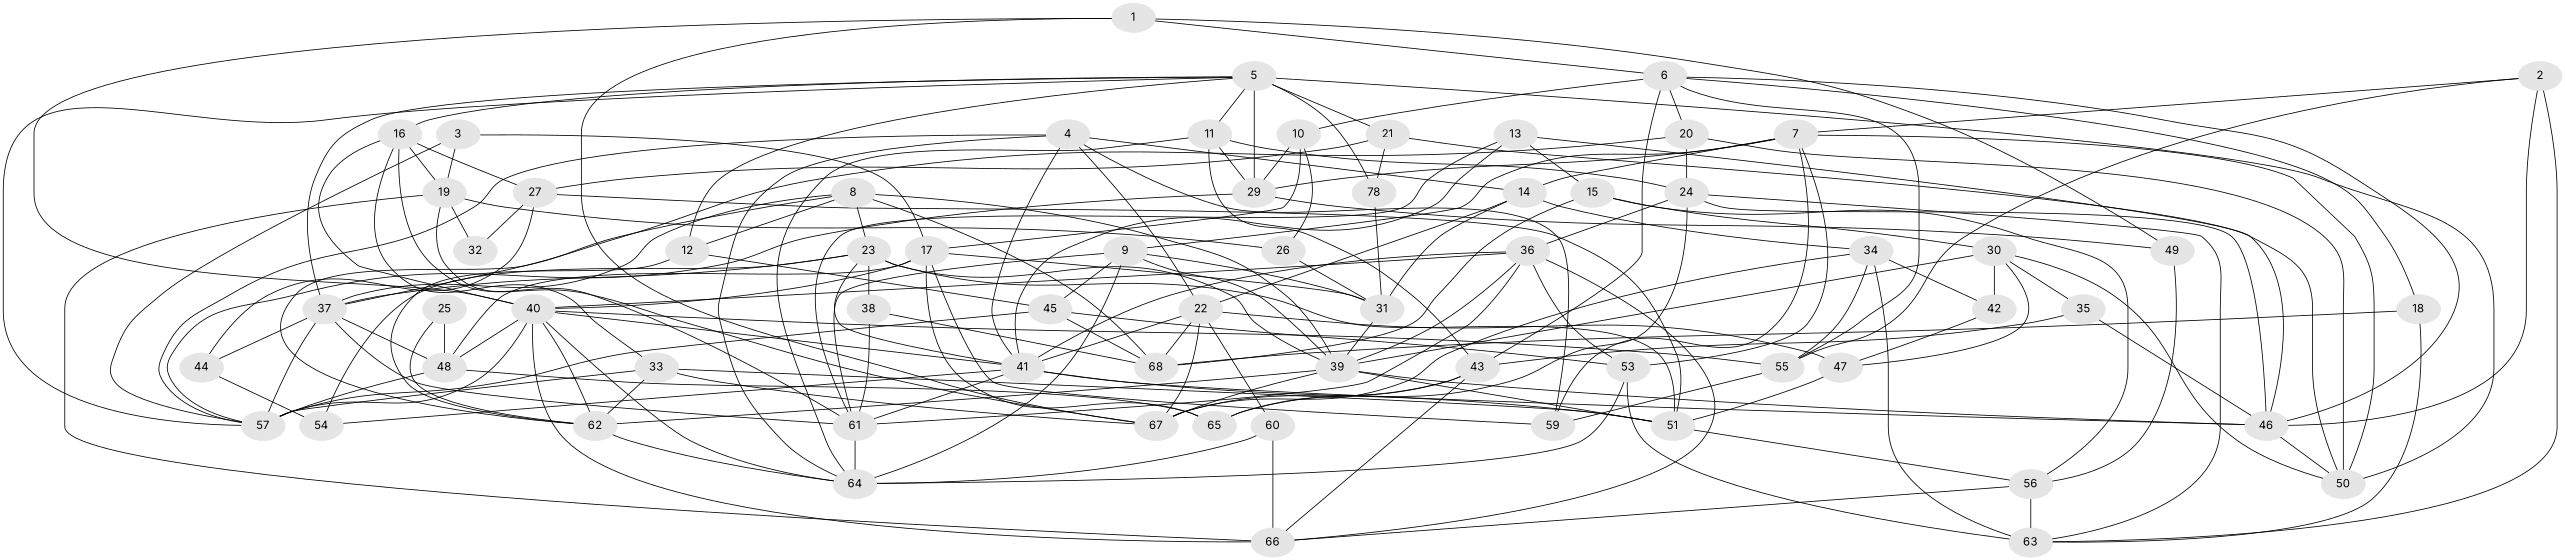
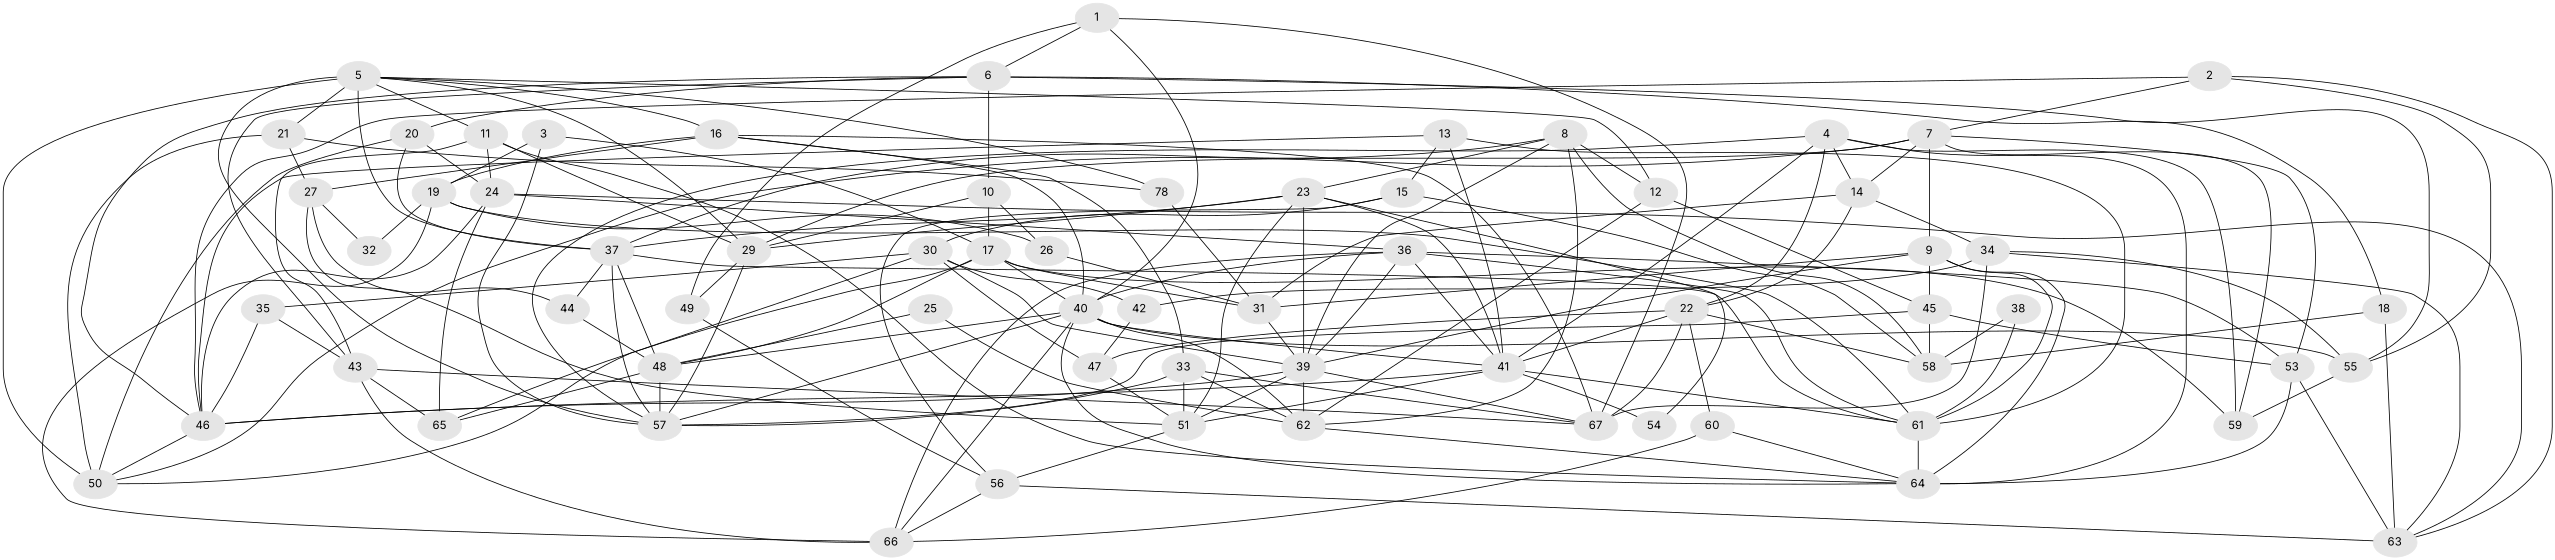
edge "23" -- "38": now "23" -- "29"
node "68": label "68" -> "58"
edge "44" -- "54": now "44" -- "48"
